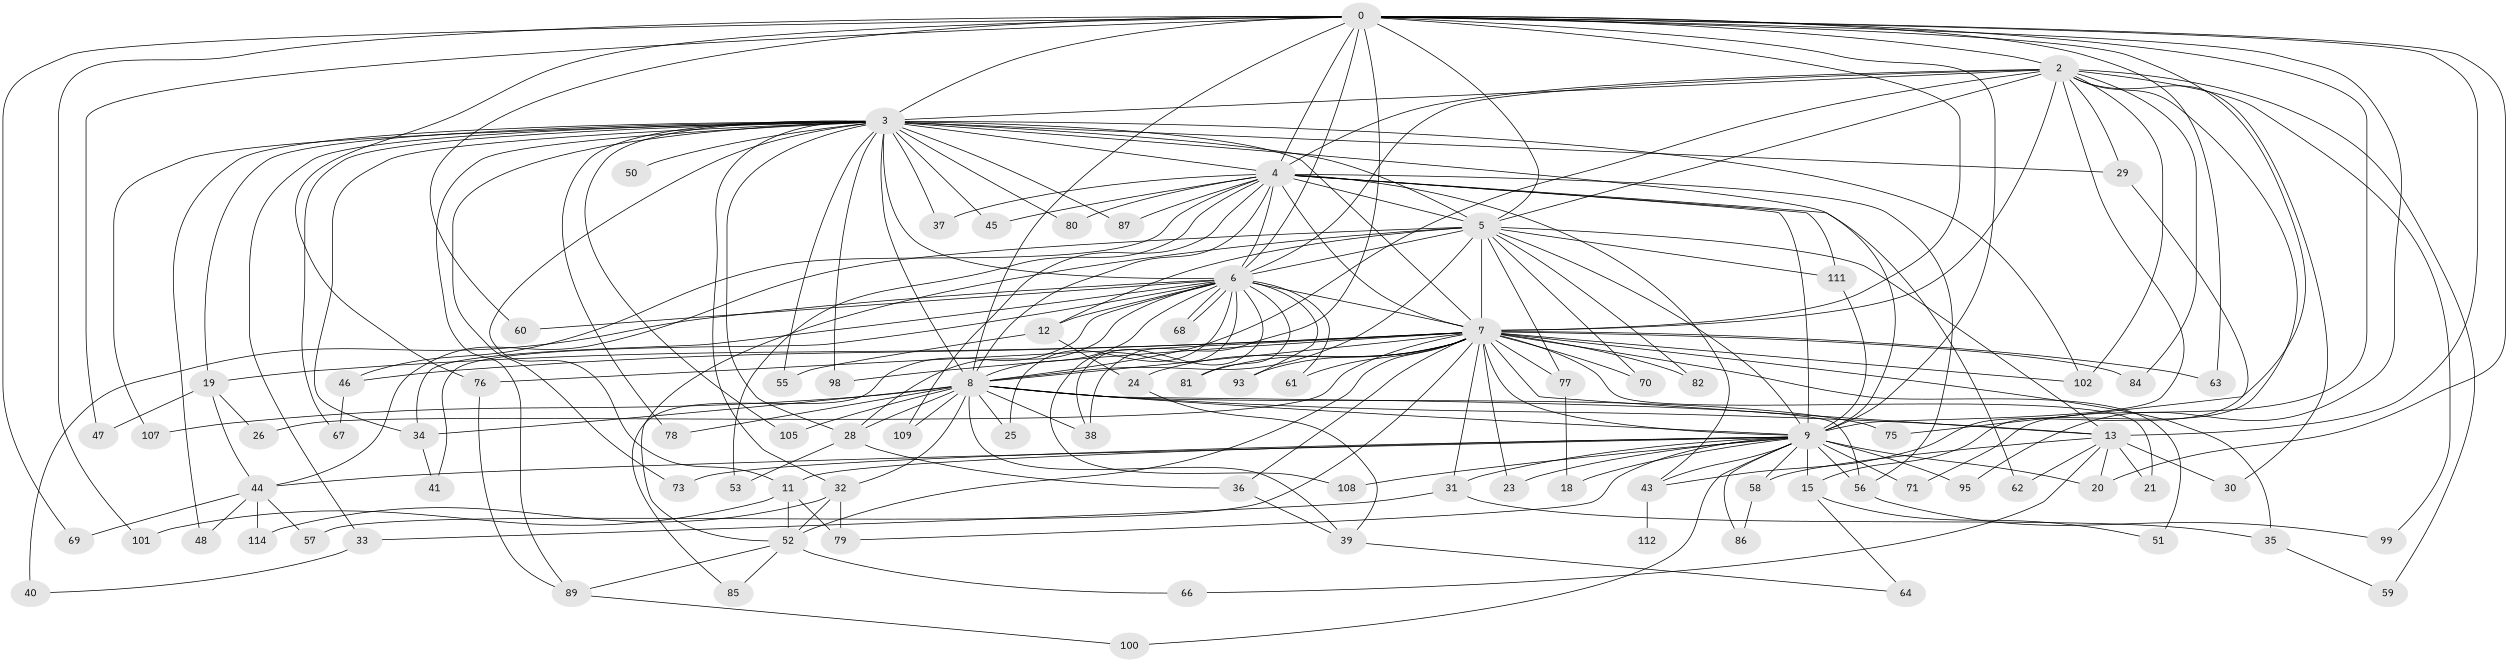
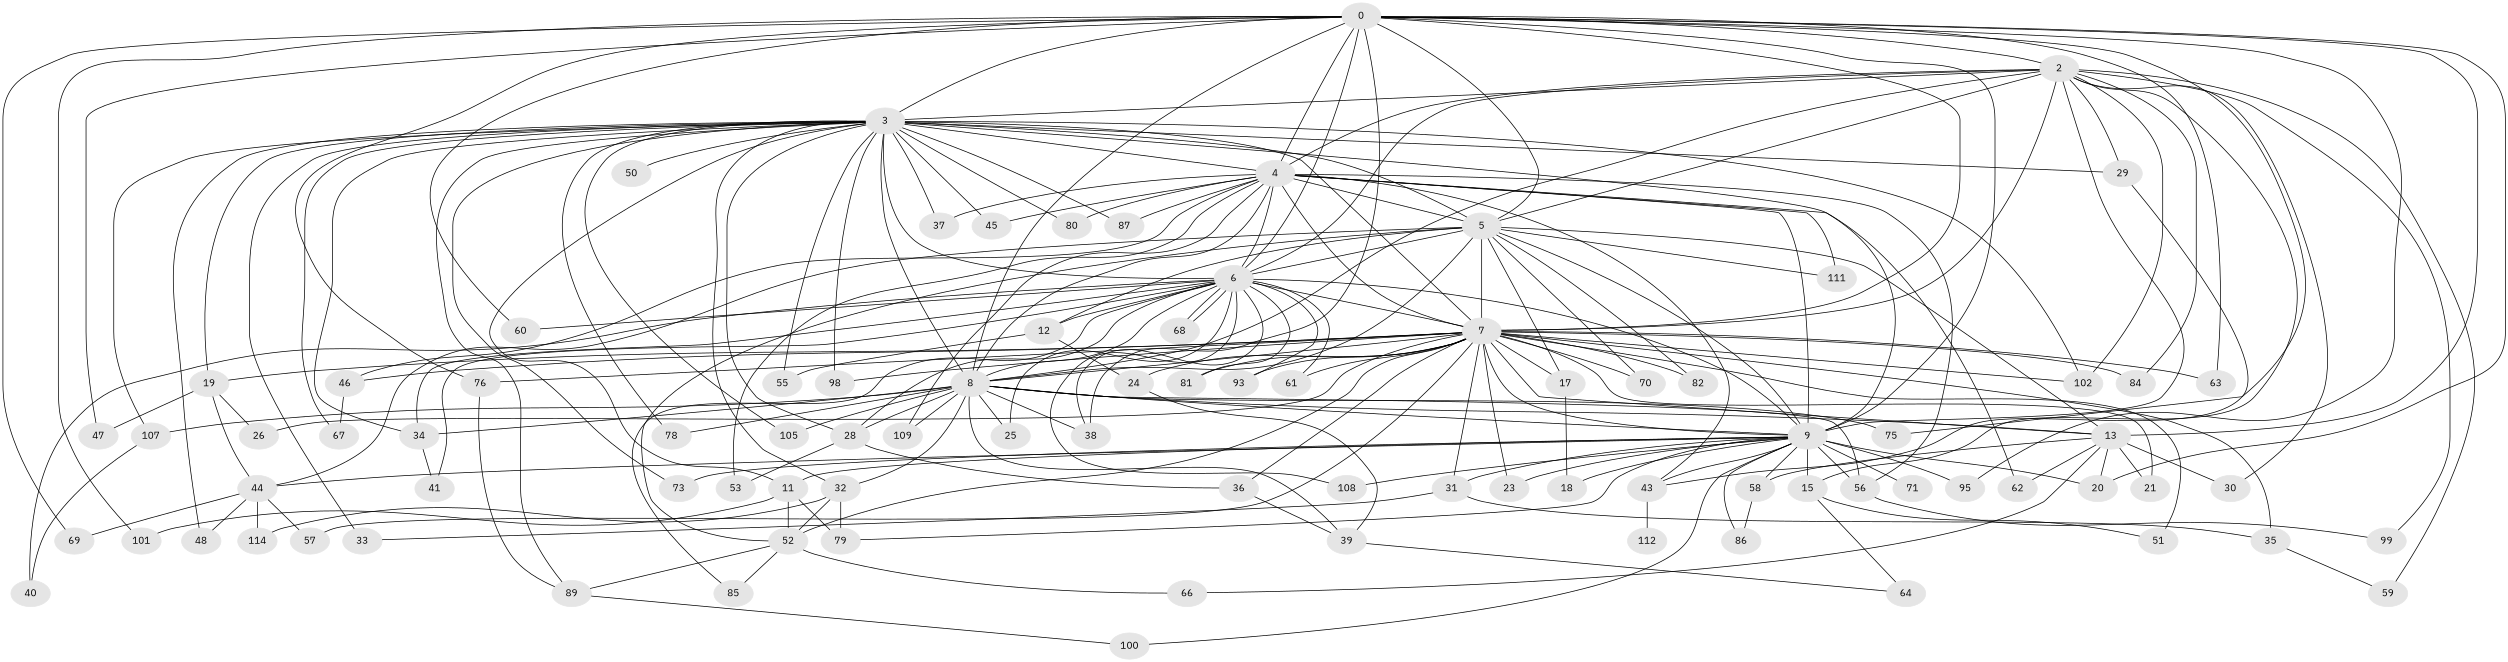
edge "0" -- "71": removed
edge "111" -- "9": now "6" -- "9"
node "77": label "77" -> "17"
edge "33" -- "40": now "107" -- "40"
